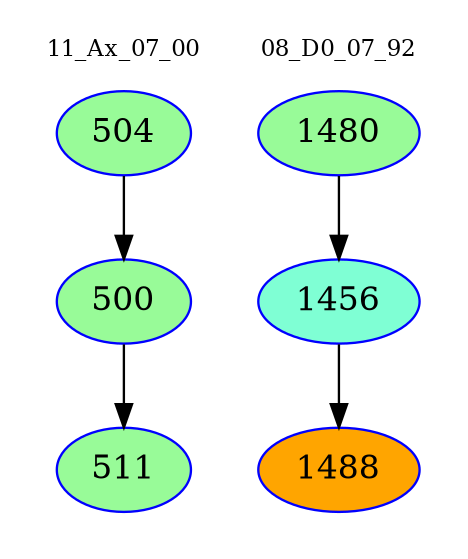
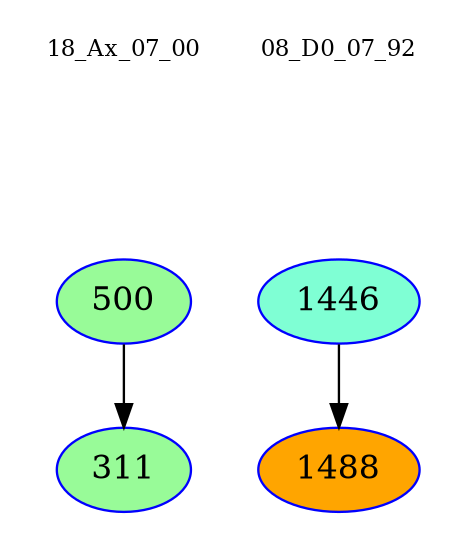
cluster "11_Ax_07_00": label "11_Ax_07_00" -> "18_Ax_07_00"
node "504": removed
node "1480": removed
node "1456": label "1456" -> "1446"
node "511": label "511" -> "311"
